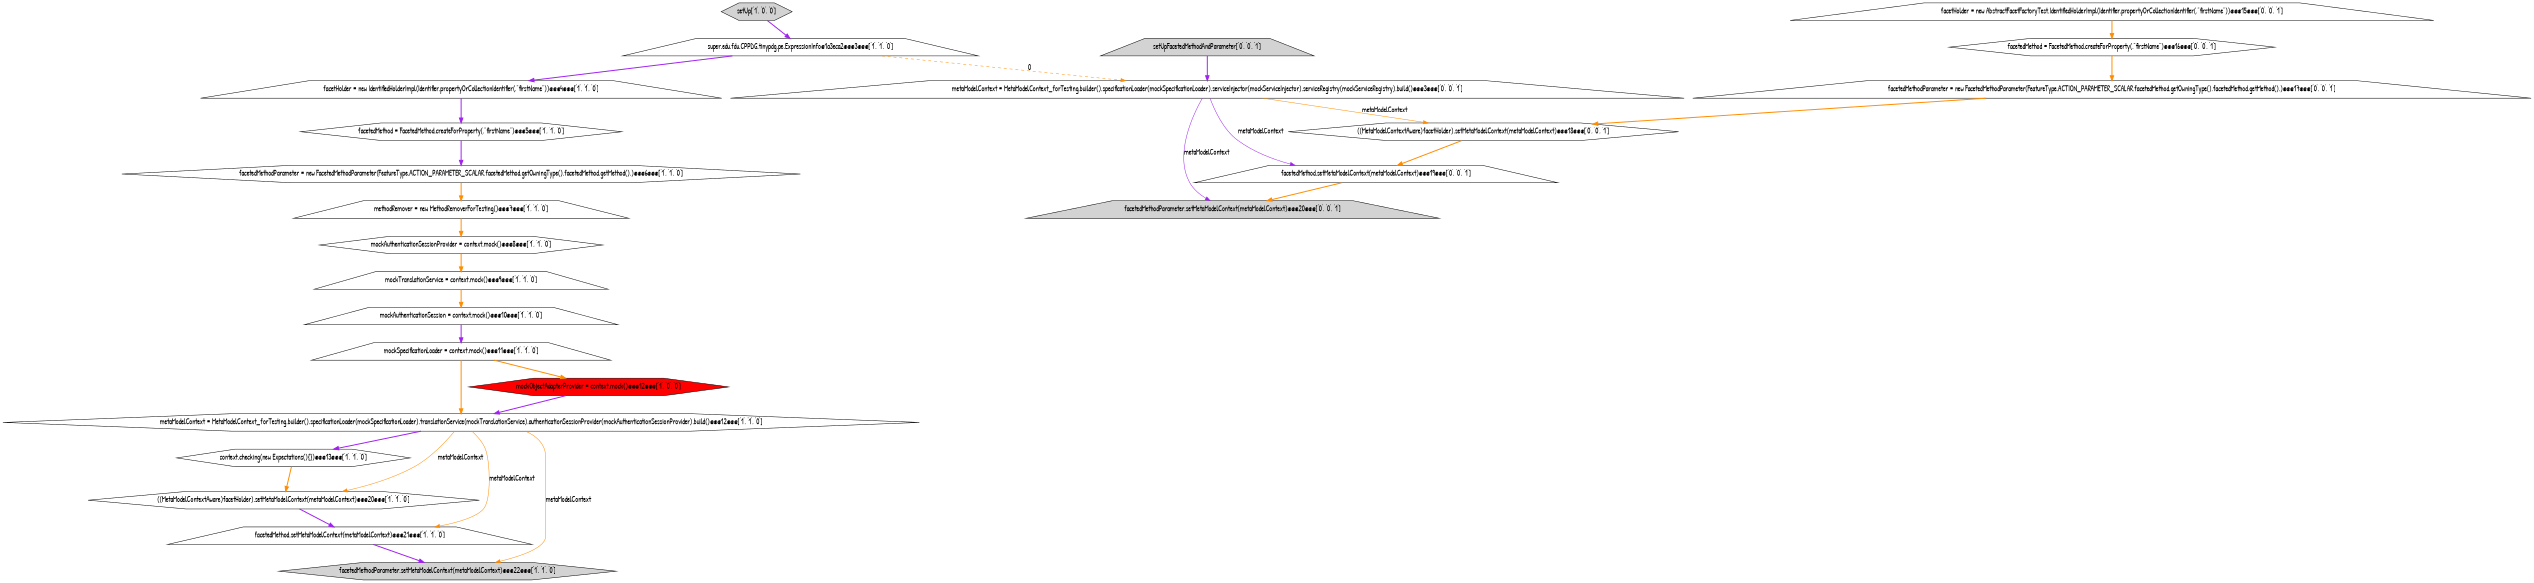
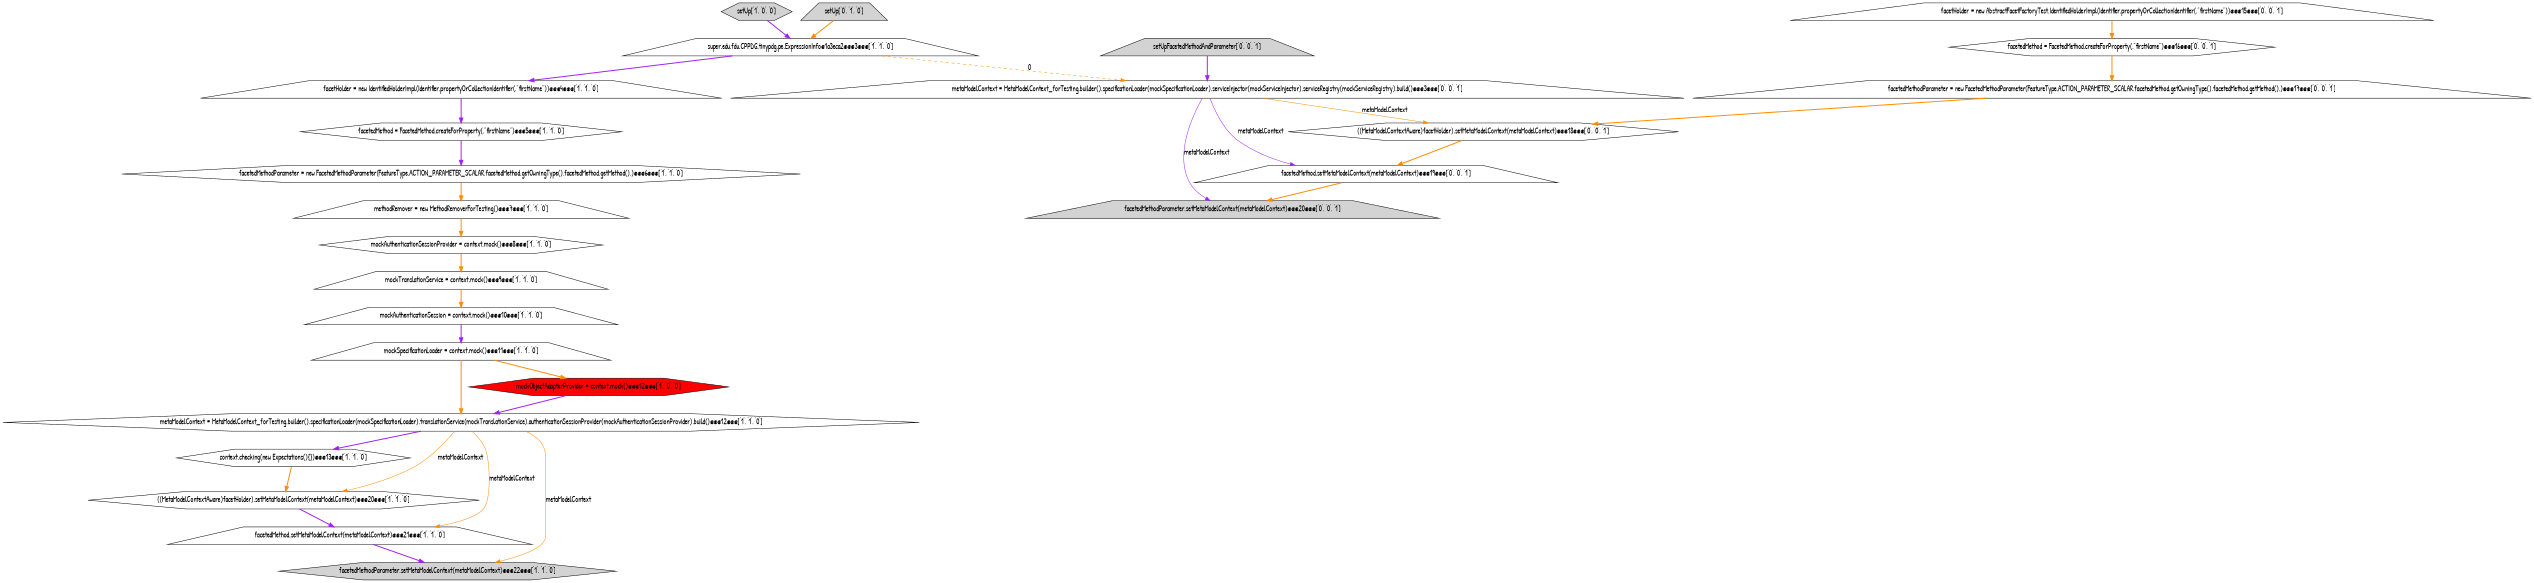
node "setUp['0', '1', '0']": added
